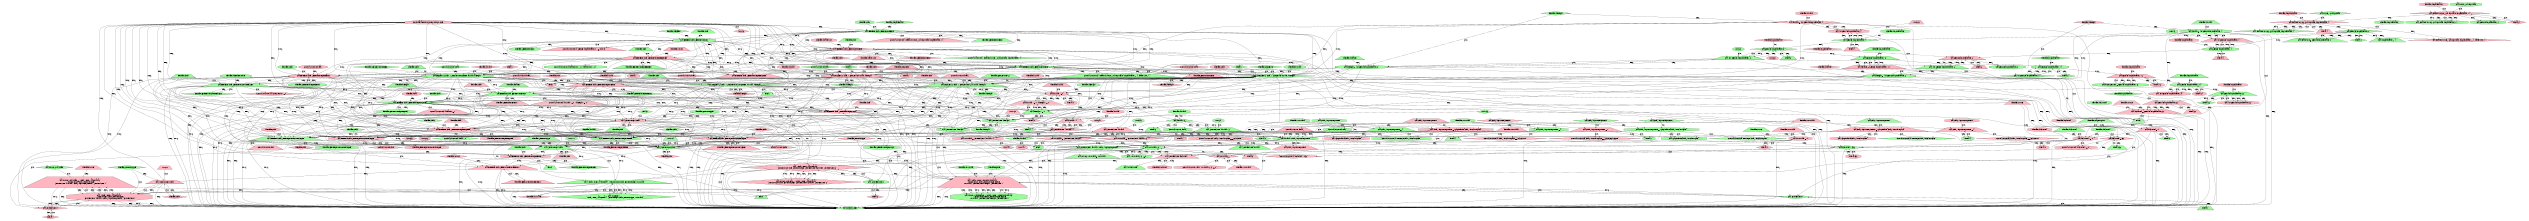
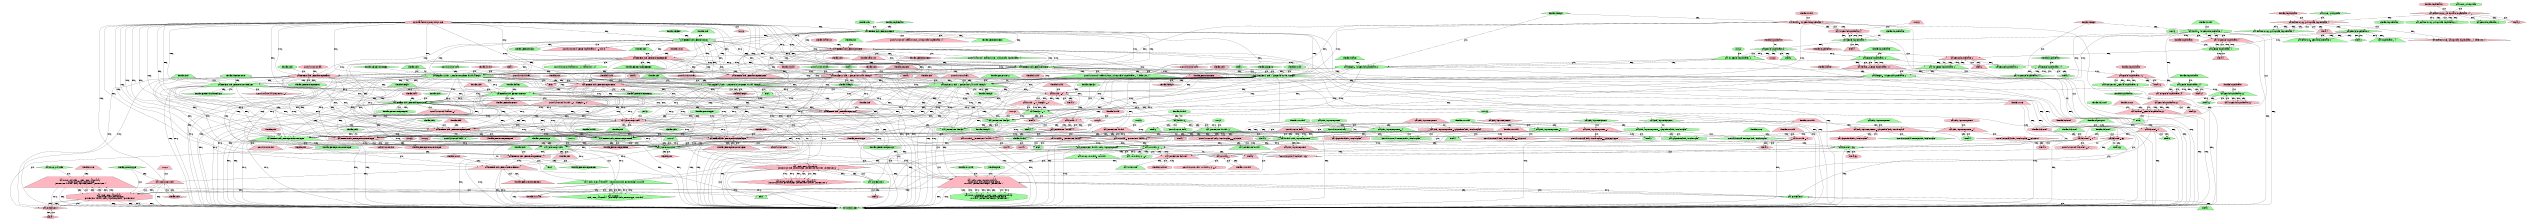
edge "(Call,row_width = (JDIMENSION)(biWidth * 3))" -> "(MethodReturn,RET)": now "(Call,row_width = (JDIMENSION)(biWidth * 3))" -> "(Identifier,JERR_BMP_BADCMAP)"
